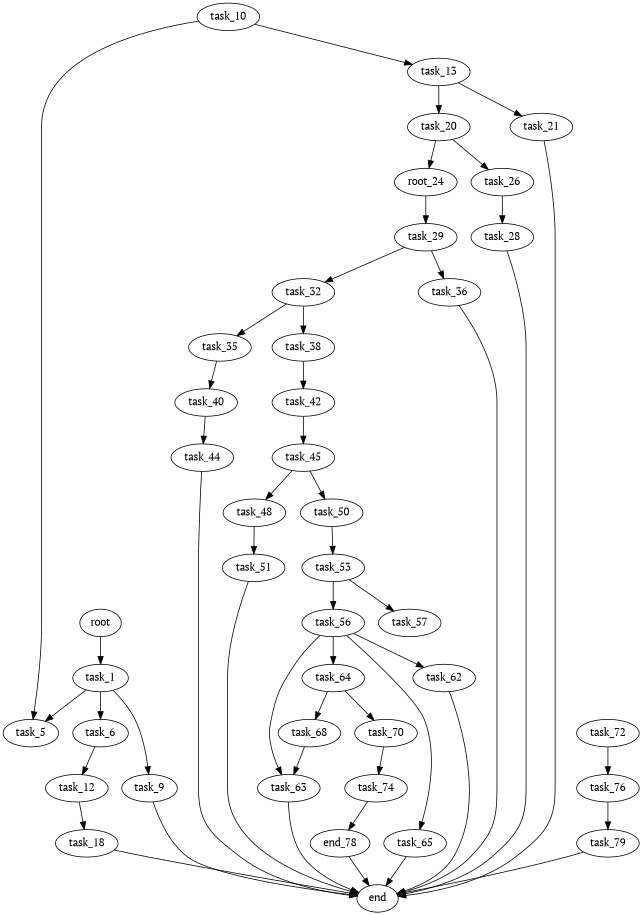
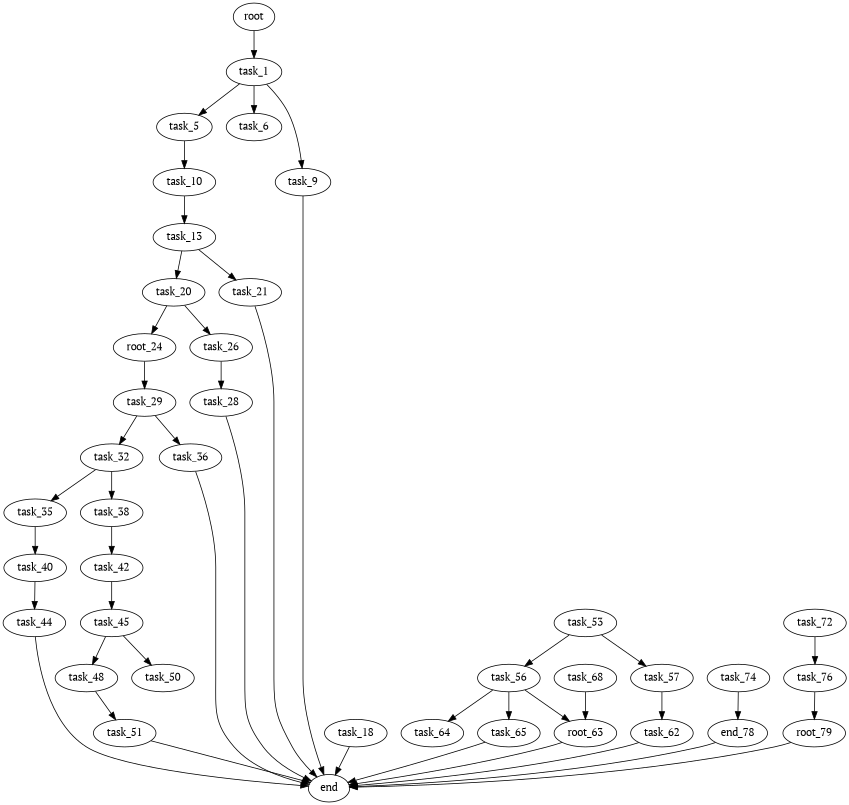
edge "task_10" -> "task_5": reversed
edge "task_50" -> "task_53": removed
edge "task_56" -> "task_62": now "task_57" -> "task_62"
edge "task_64" -> "task_68": removed
node "task_70": removed
node "task_12": removed
node "task_63": label "task_63" -> "root_63"
node "task_79": label "task_79" -> "root_79"
